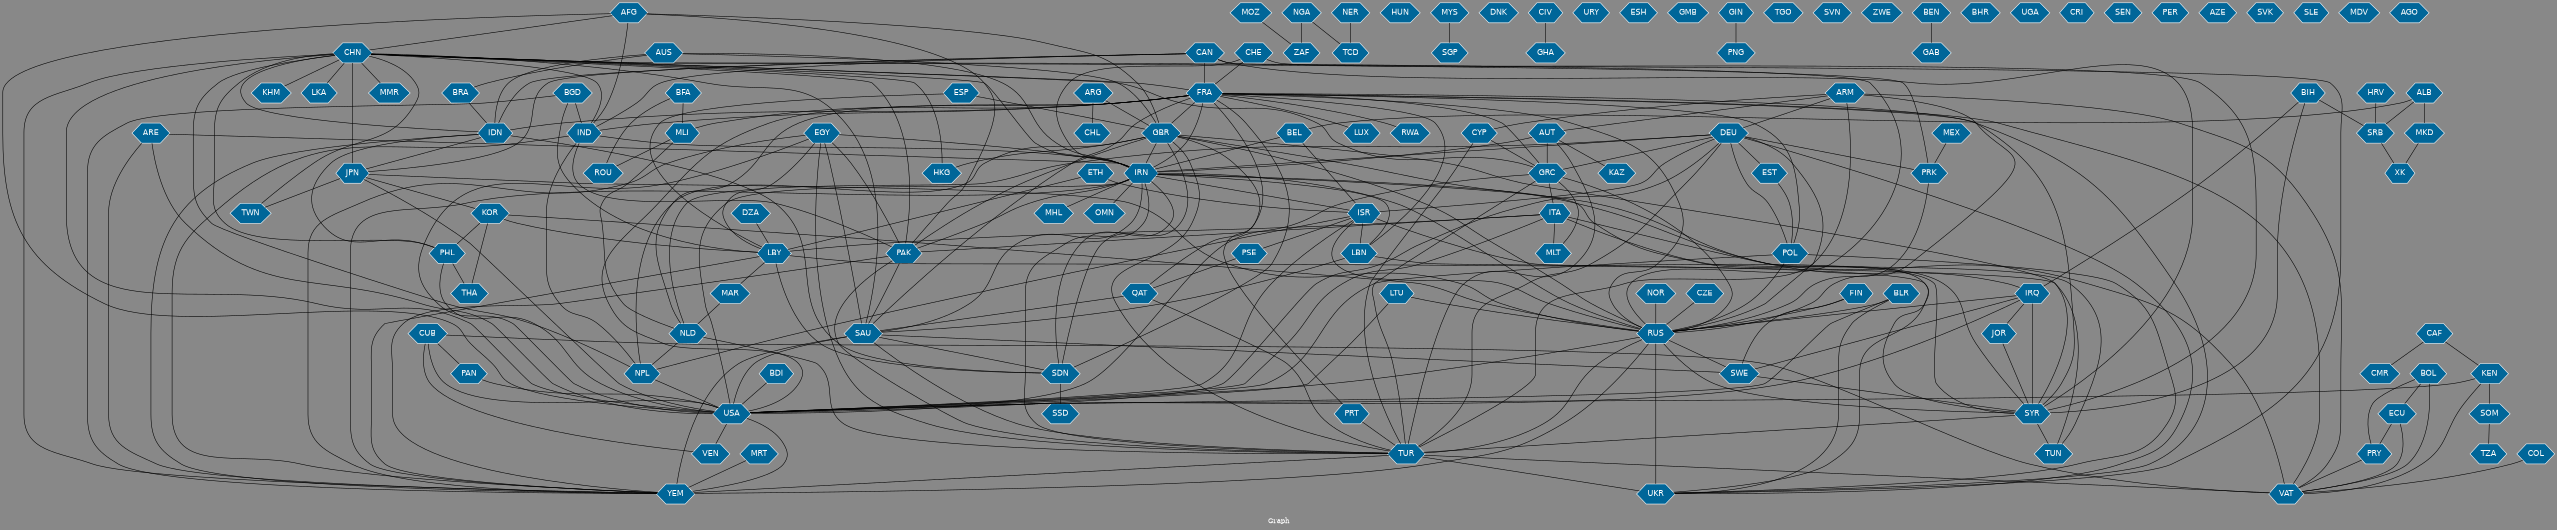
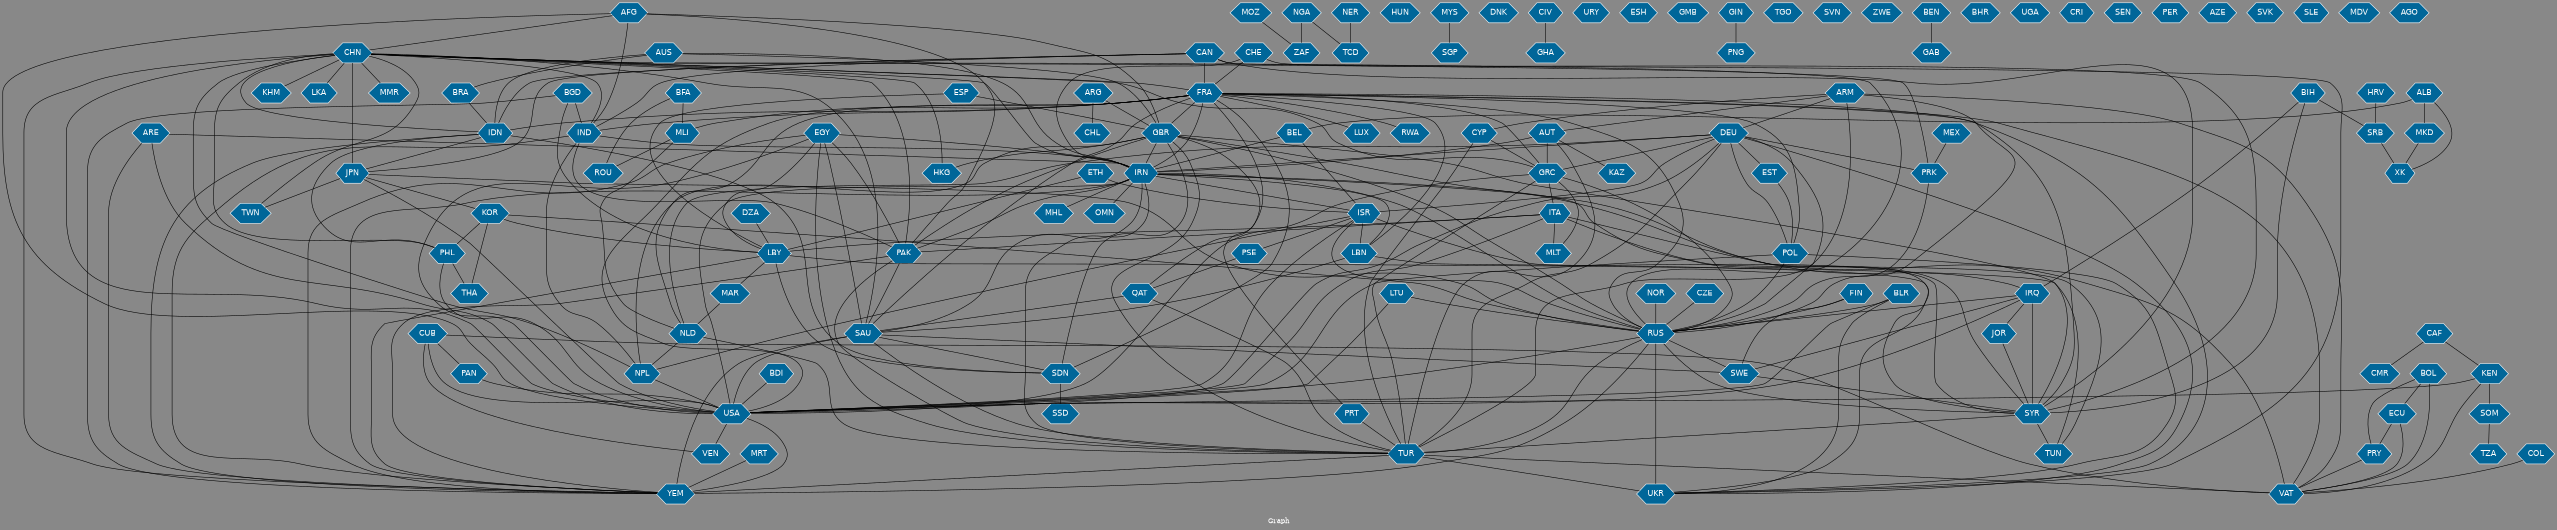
edge "ALB" -- "SRB": now "ALB" -- "XK"
edge "IRN" -- "SDN": removed
